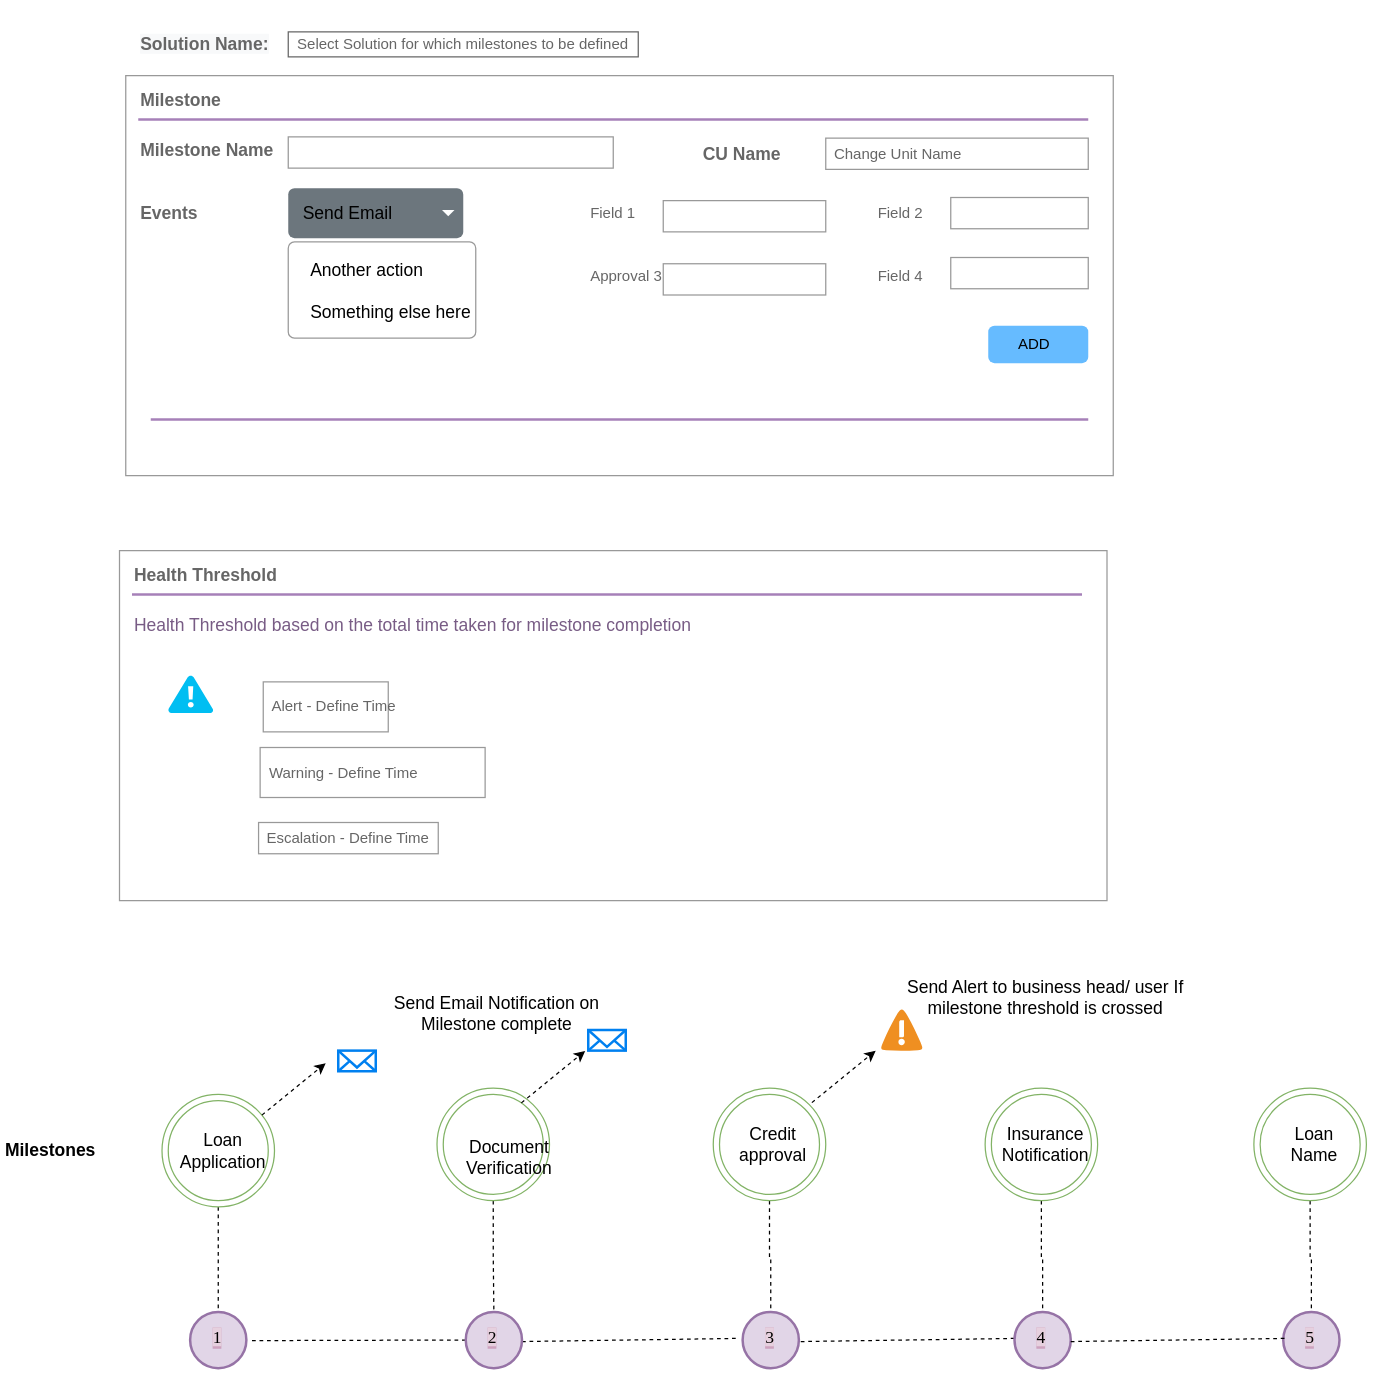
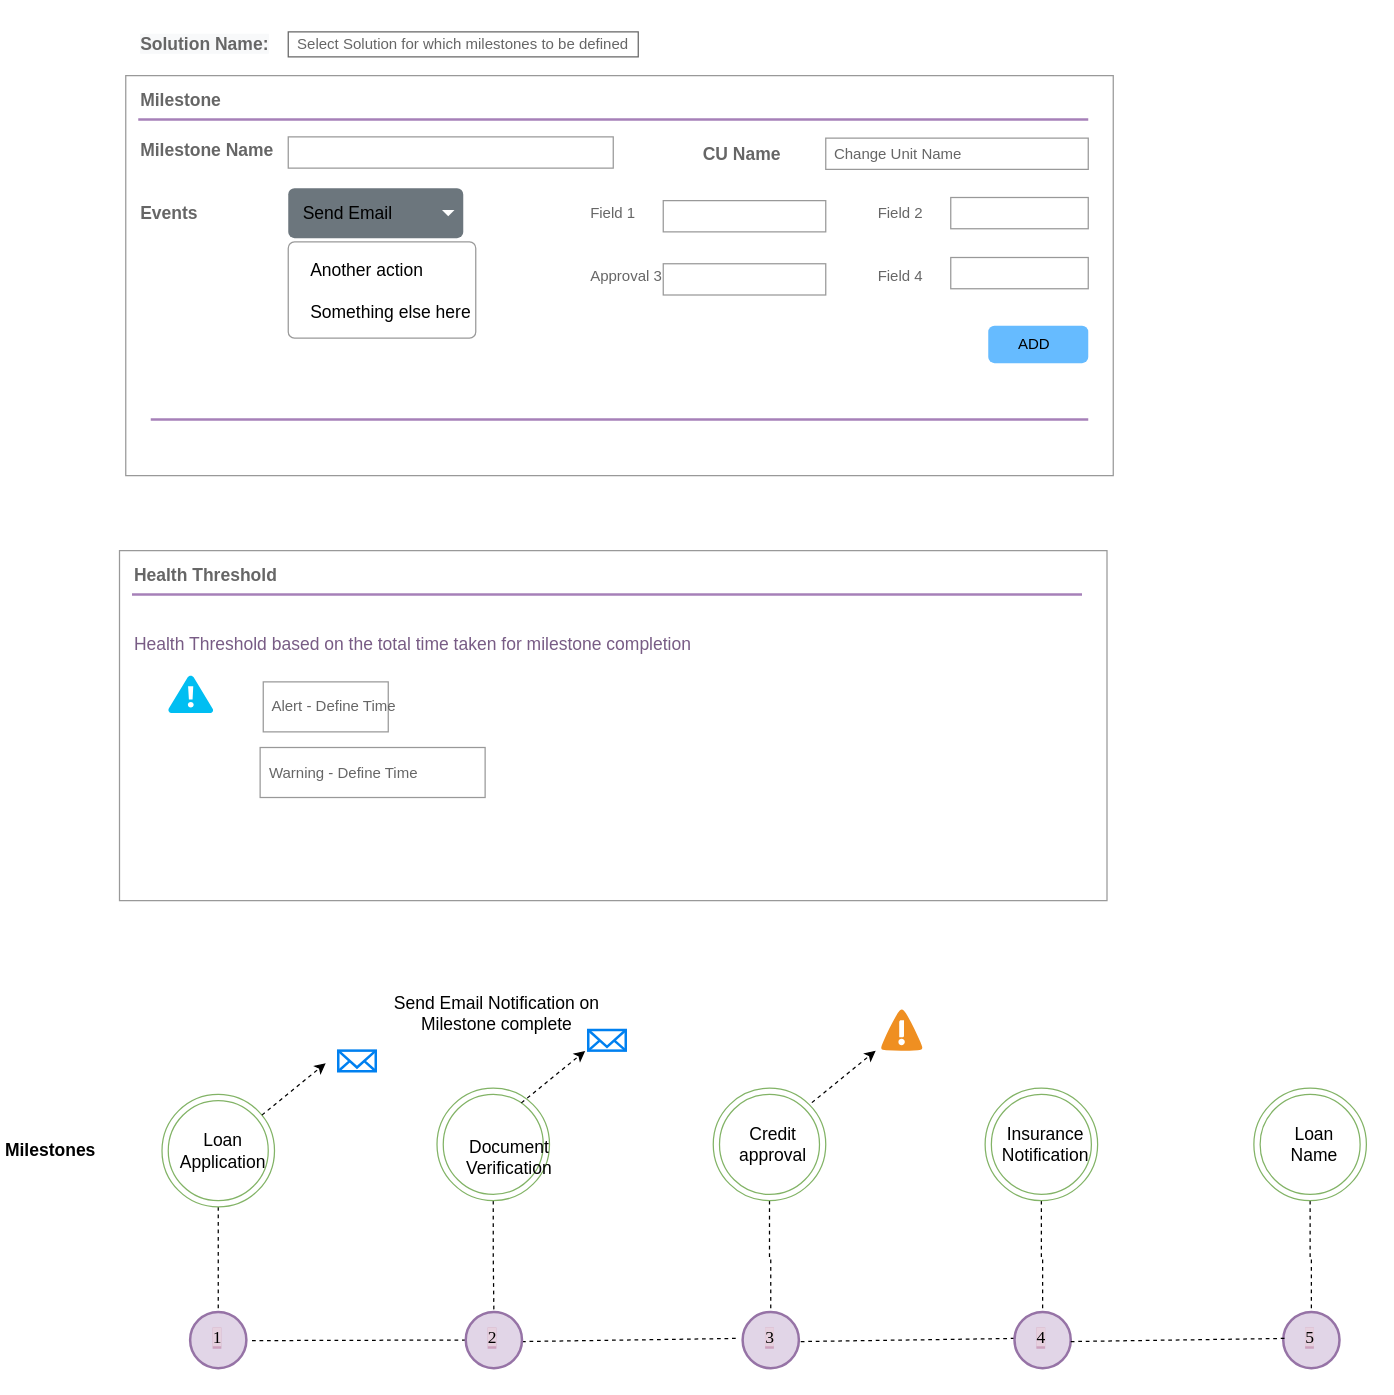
node "Health Threshold based on the total time taken for milestone completion": moved (438, 626) -> (438, 644)
node "Escalation - Define Time": removed
node "Send Alert to business head/ user If milestone threshold is crossed": removed
